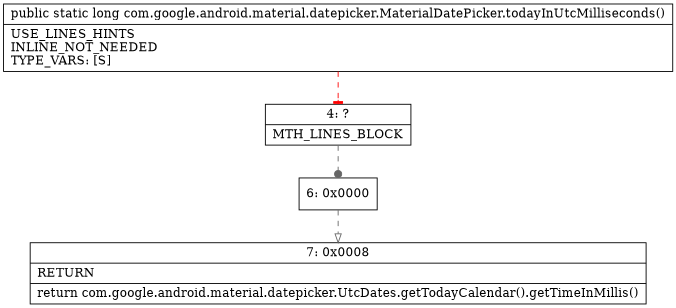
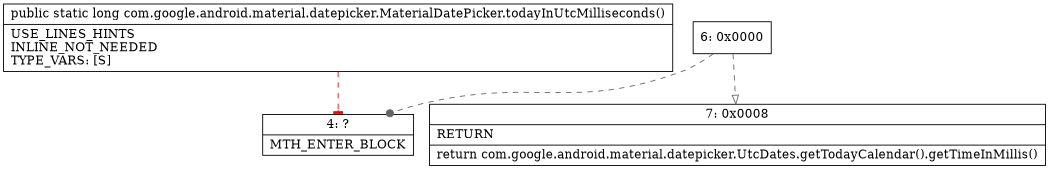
node "4: ?": text "MTH_LINES_BLOCK" -> "MTH_ENTER_BLOCK"
edge "4: ?" -> "6: 0x0000": reversed
